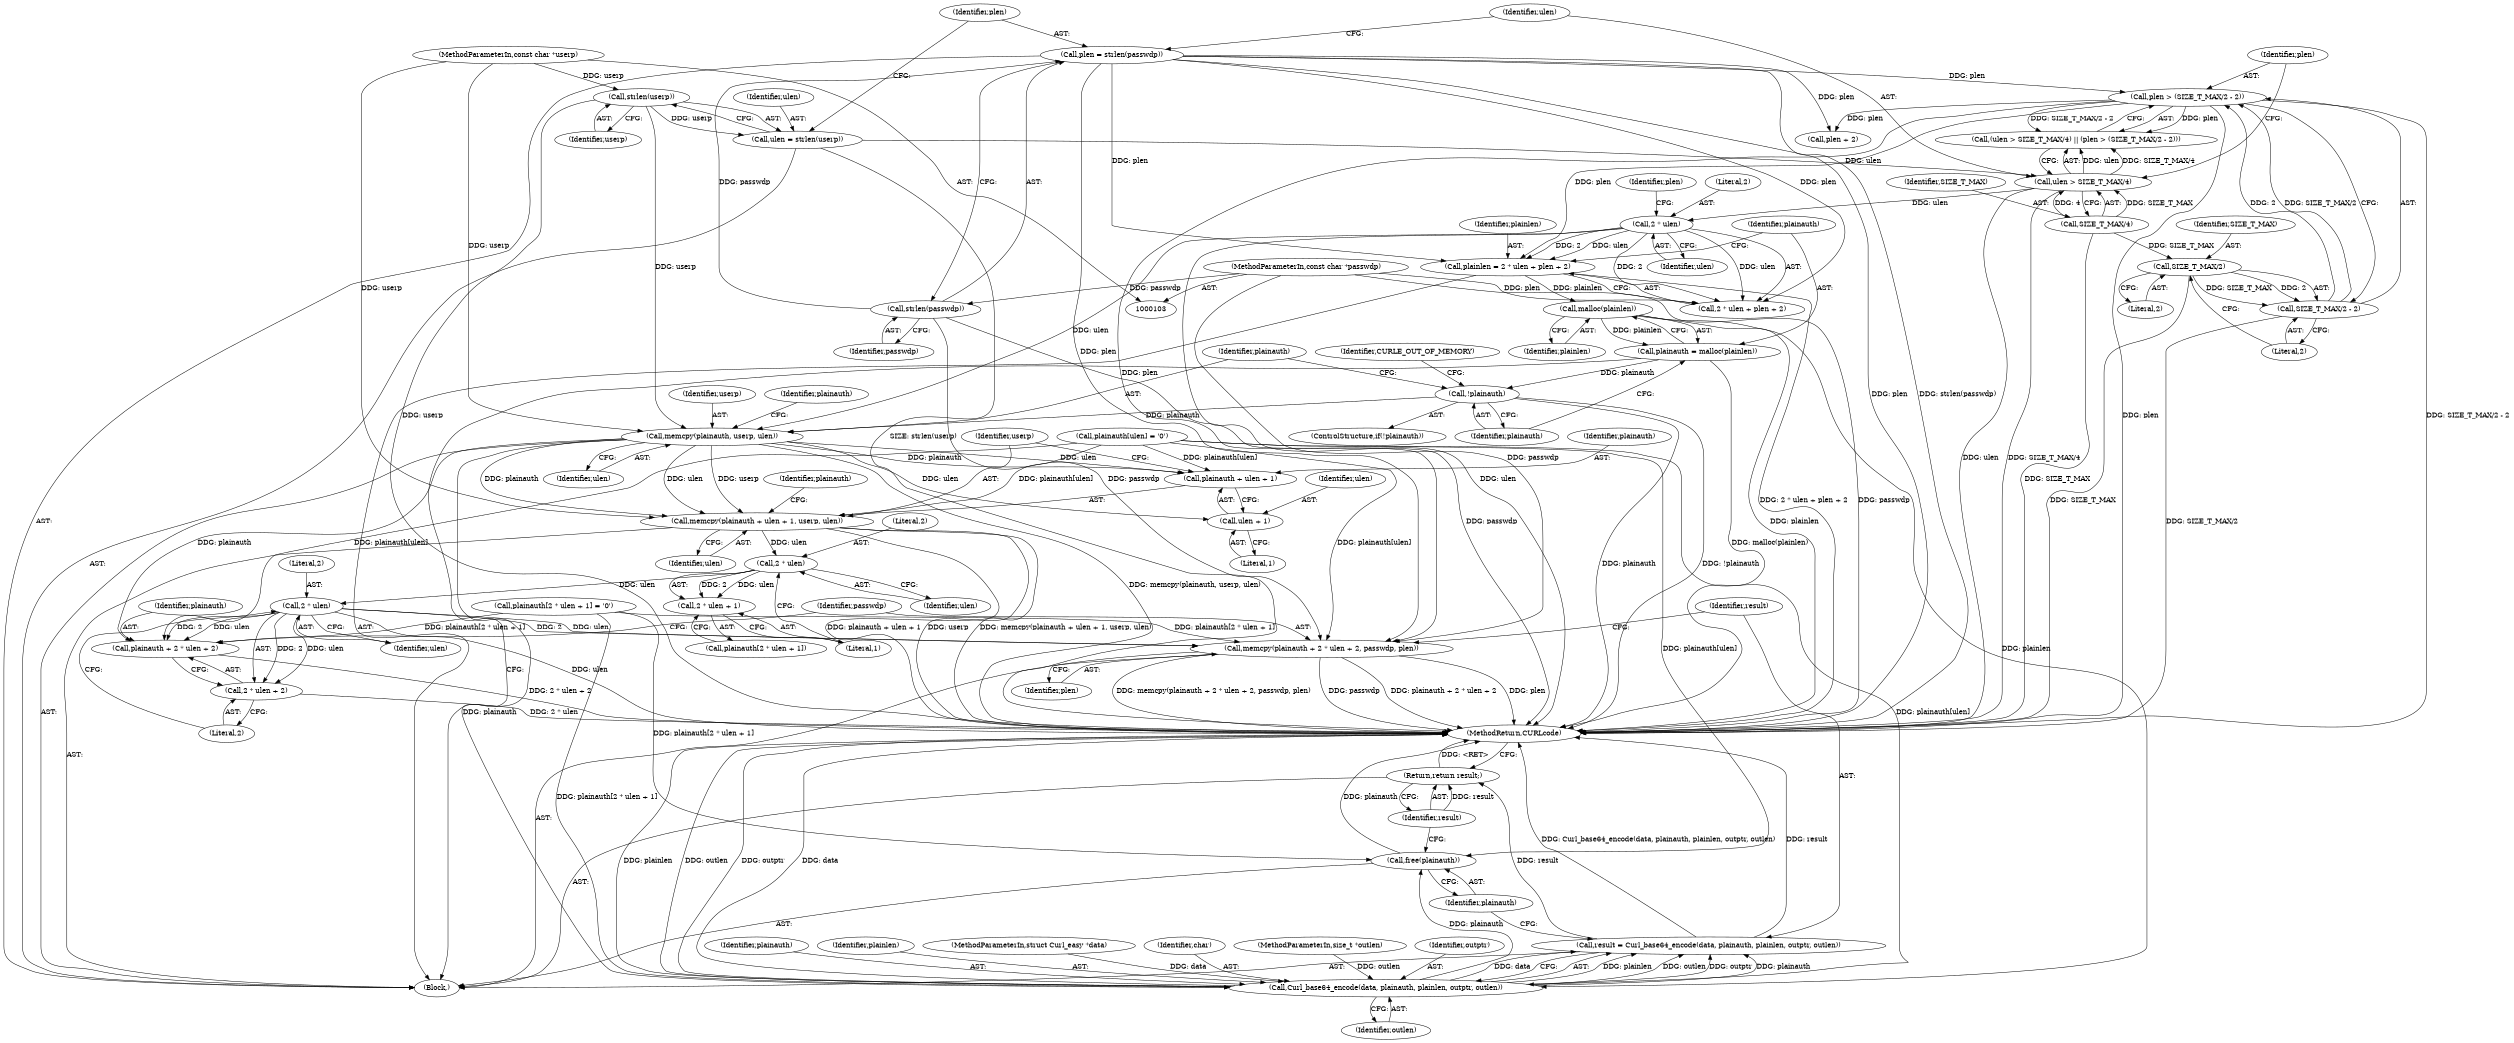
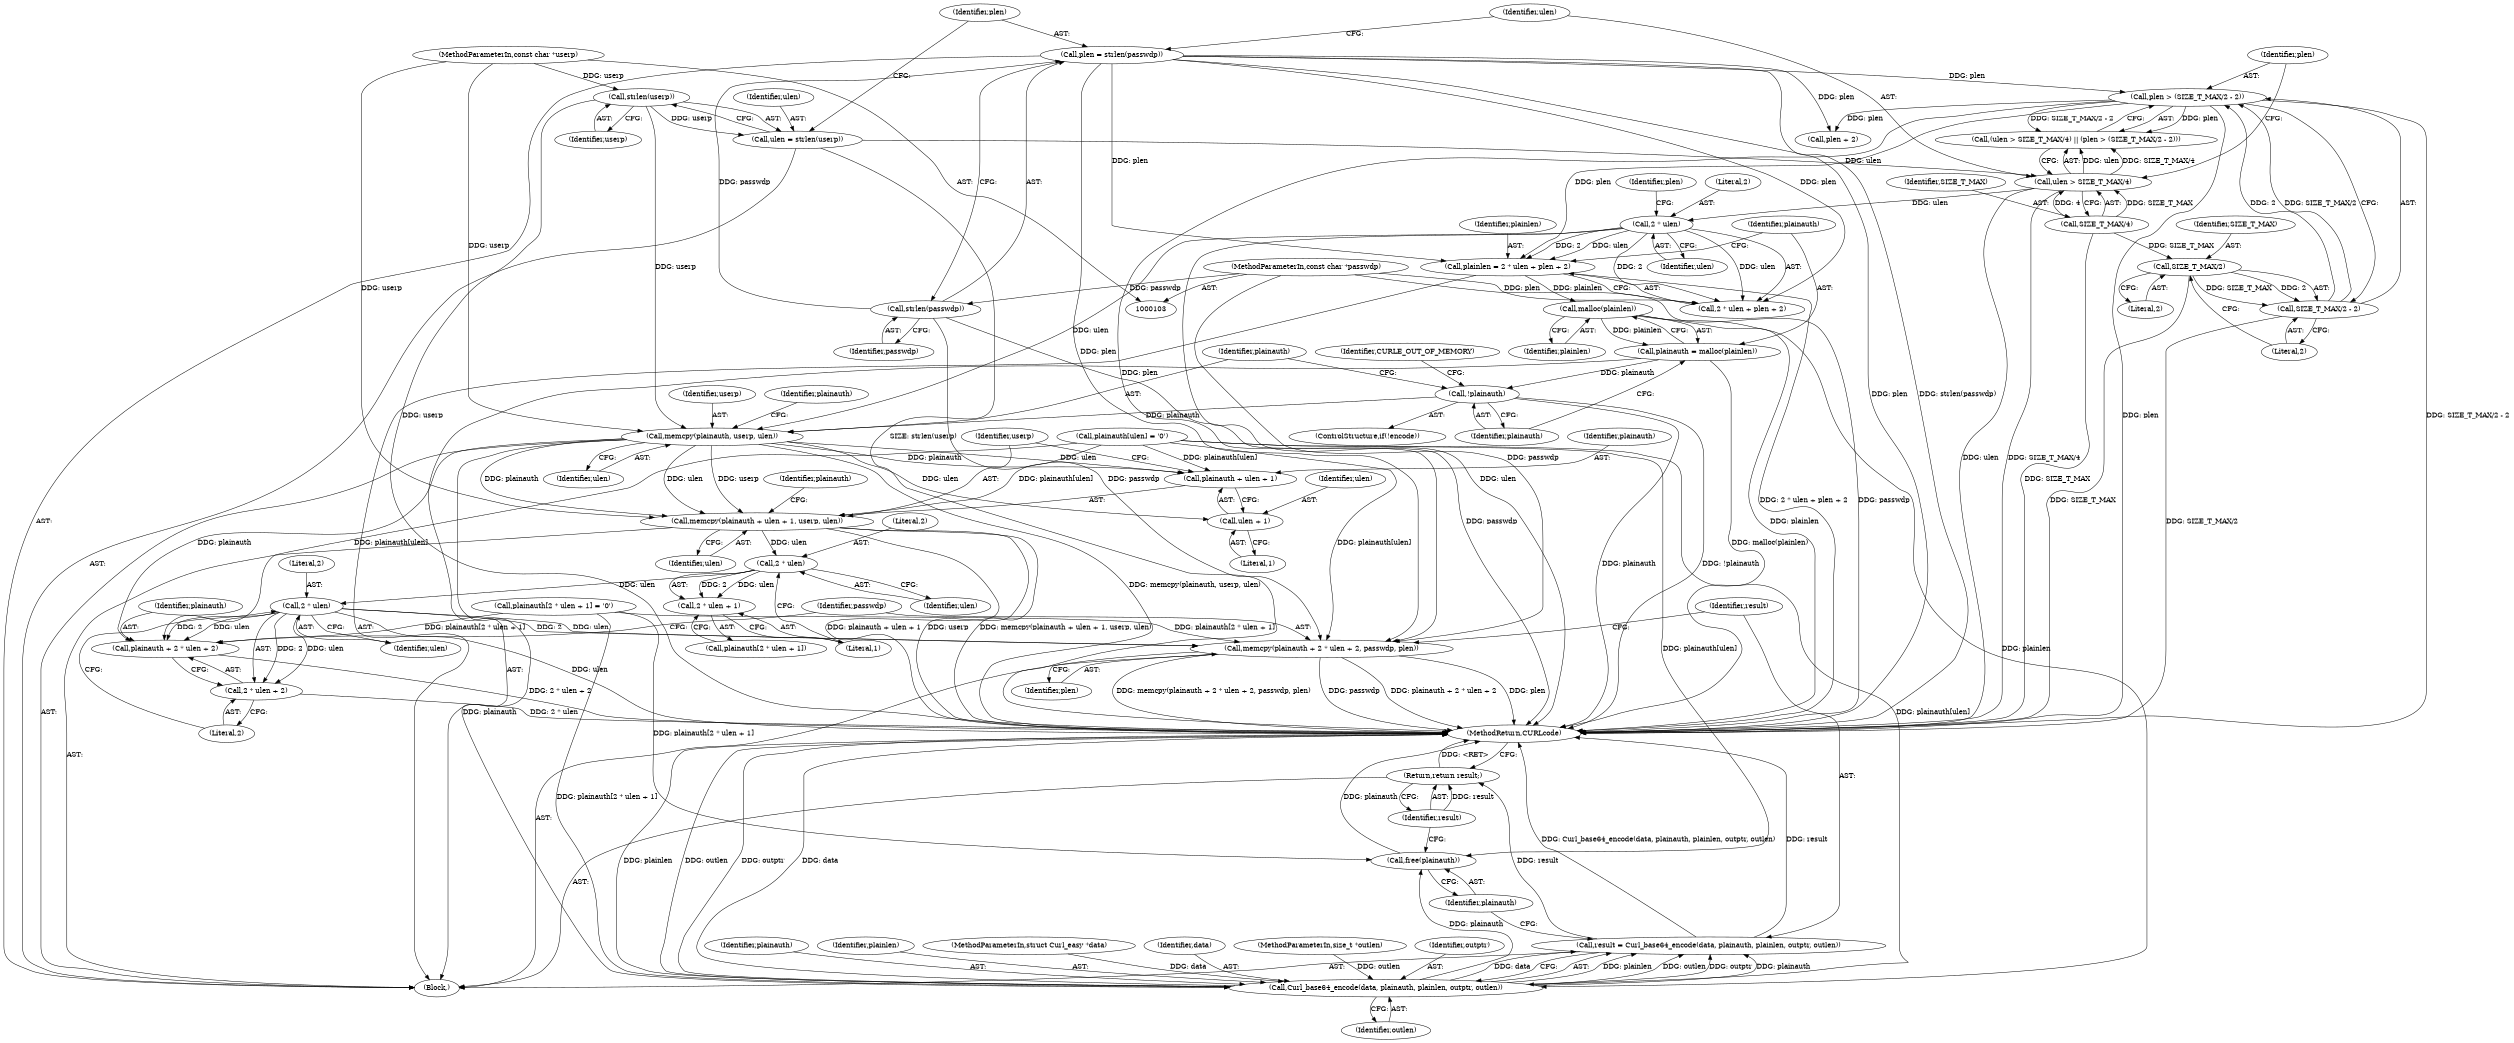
node "(ControlStructure,if(!plainauth))": label "(ControlStructure,if(!plainauth))" -> "(ControlStructure,if(!encode))"
edge "(Call,plainauth = malloc(plainlen))" -> "(Block,)": label "CFG: " -> "AST: "
edge "(Call,free(plainauth))" -> "(Block,)": removed, label "AST:"
node "(Identifier,char)": label "(Identifier,char)" -> "(Identifier,data)"
